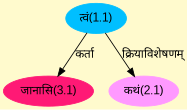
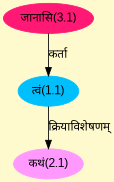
edge "त्वं(1.1)" -> "जानासि(3.1)": reversed
